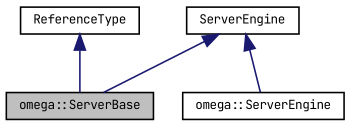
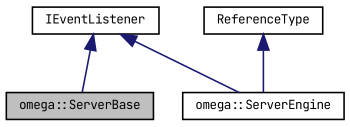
node "ServerEngine": label "ServerEngine" -> "IEventListener"
edge "omega::ServerBase" -> "ReferenceType": now "omega::ServerEngine" -> "ReferenceType"
